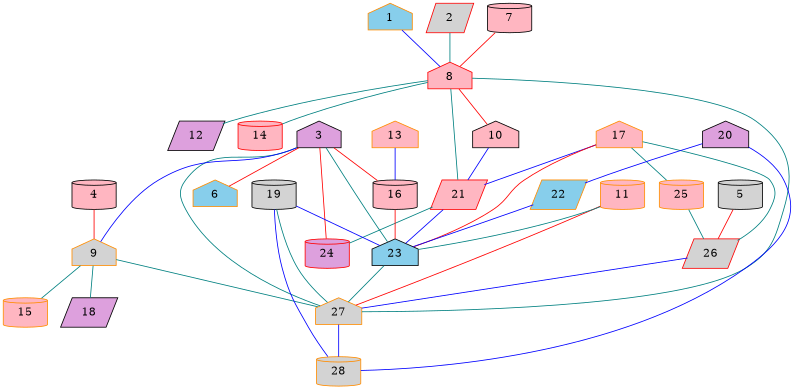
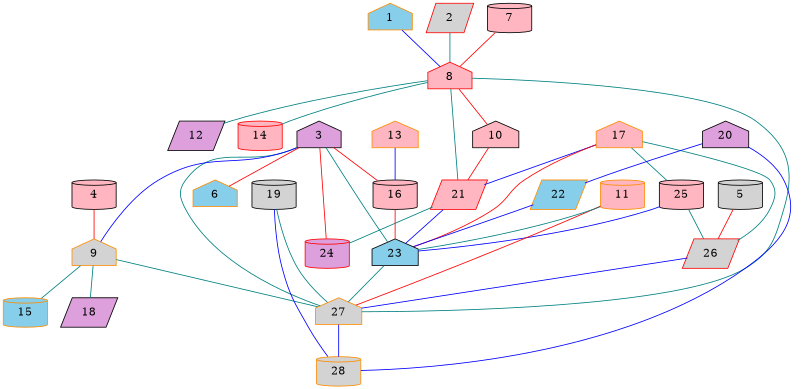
edge "10" -- "21": color blue -> red
node "25": color darkorange -> black
edge "19" -- "23": now "25" -- "23"
node "15": fillcolor lightpink -> skyblue
